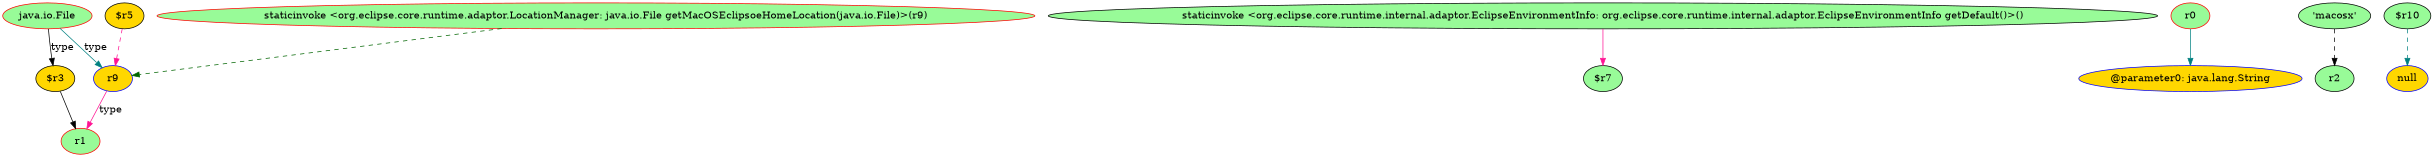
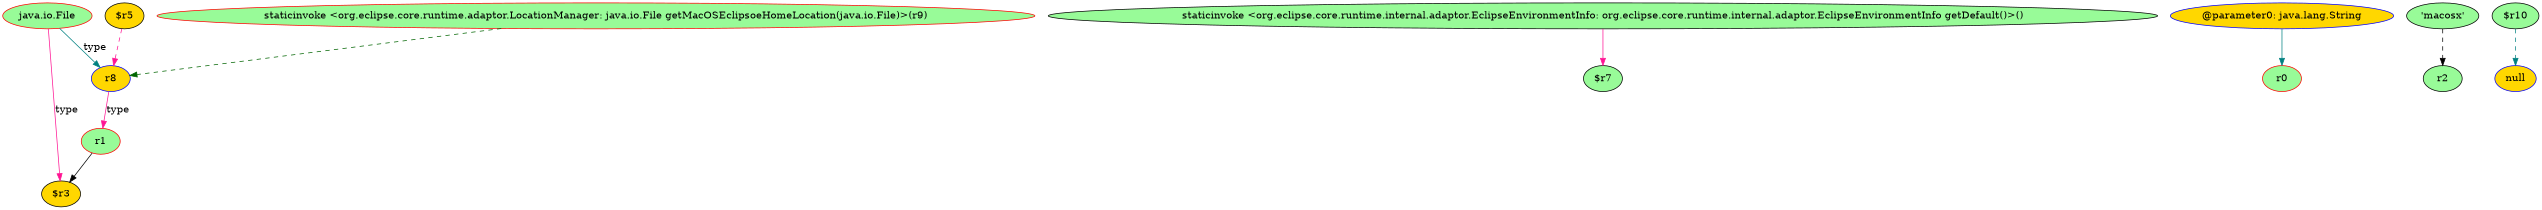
edge "java.io.File" -> "$r3": color black -> deeppink
edge "r0" -> "@parameter0: java.lang.String": reversed
node "r9": label "r9" -> "r8"
edge "$r3" -> "r1": reversed
